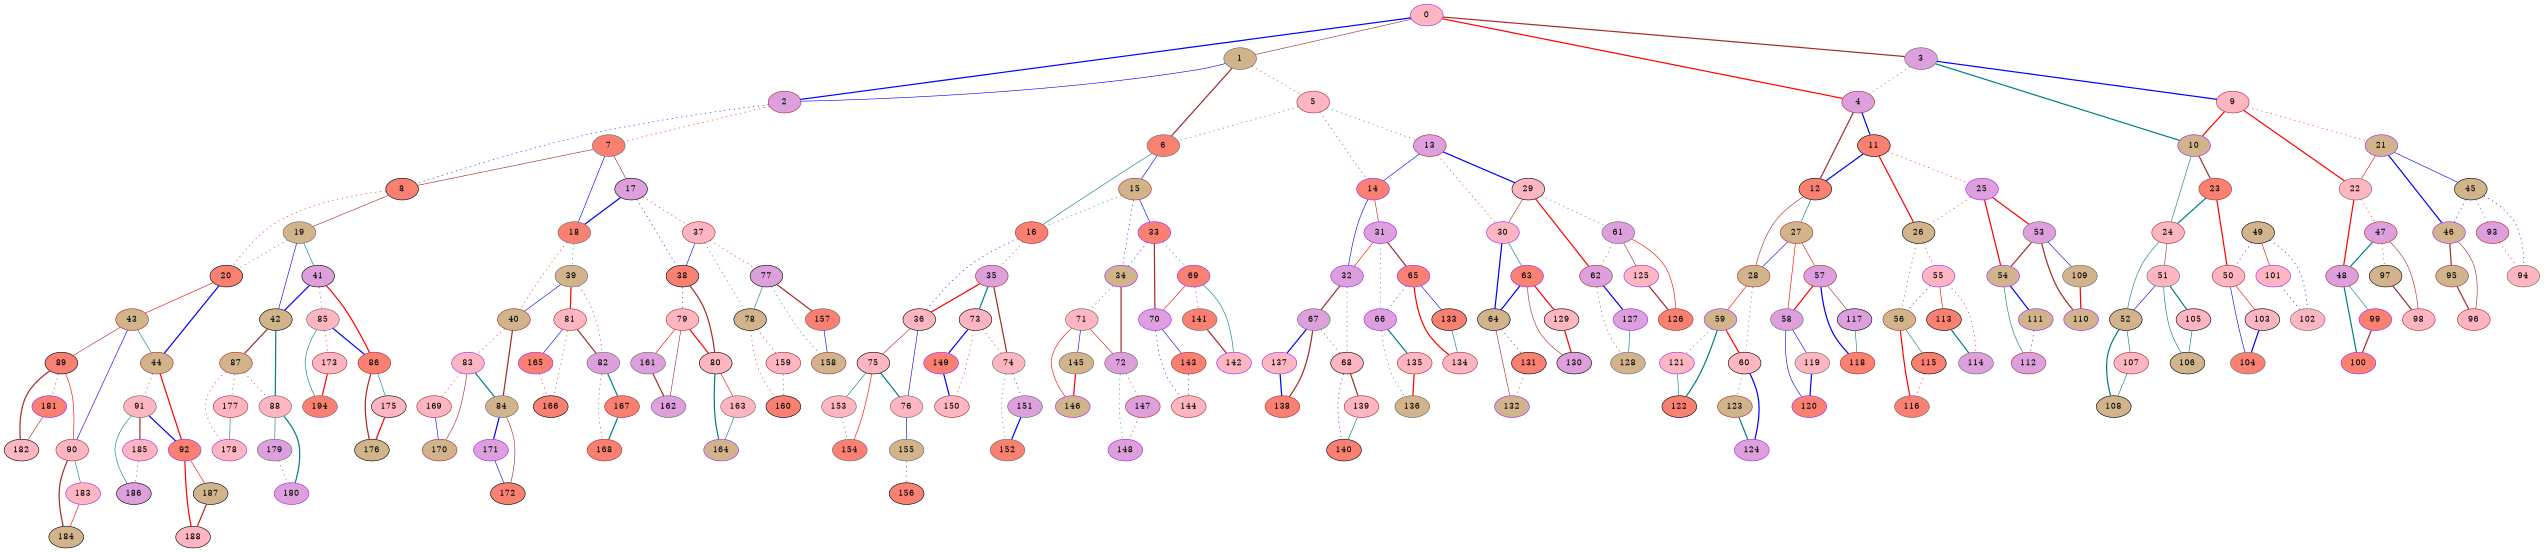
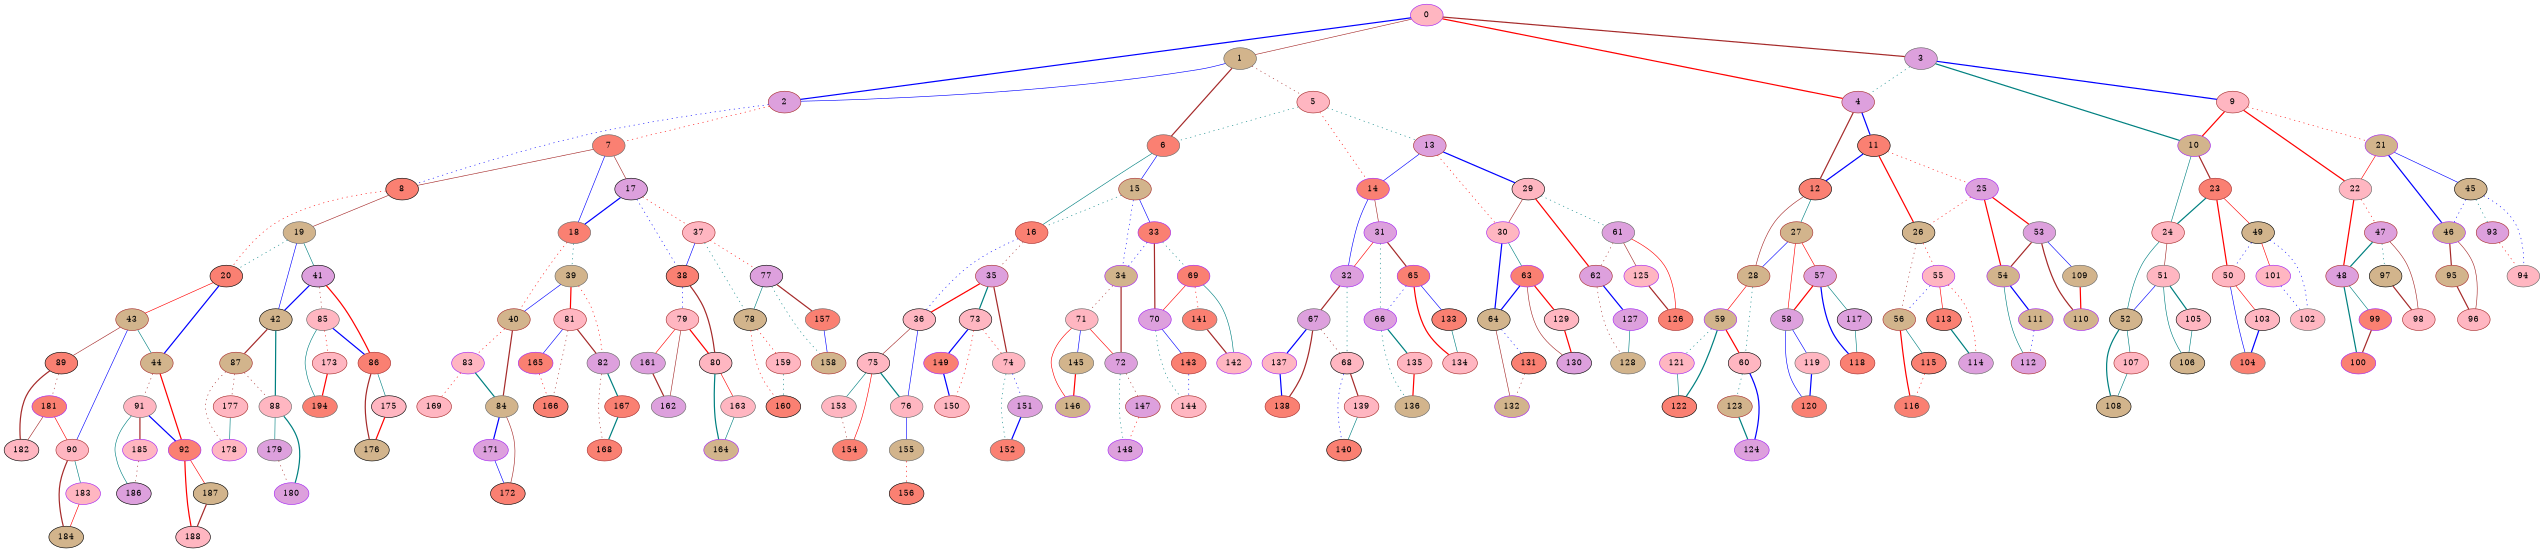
edge "23" -- "49": added
edge "57" -- "117": color brown -> teal
edge "70" -- "144": color blue -> teal
edge "89" -- "90": now "181" -- "90"
node "120": color purple -> gray40
node "170": removed
